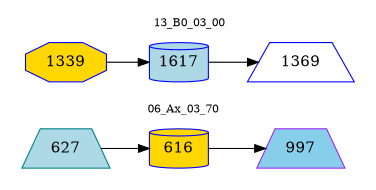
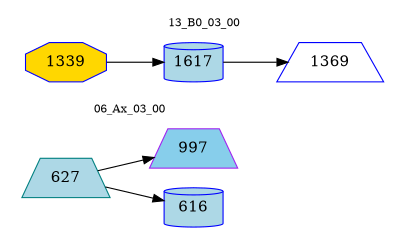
cluster "06_Ax_03_70": label "06_Ax_03_70" -> "06_Ax_03_00"
node "616": fillcolor gold -> lightblue
edge "616" -> "997": now "627" -> "997"
